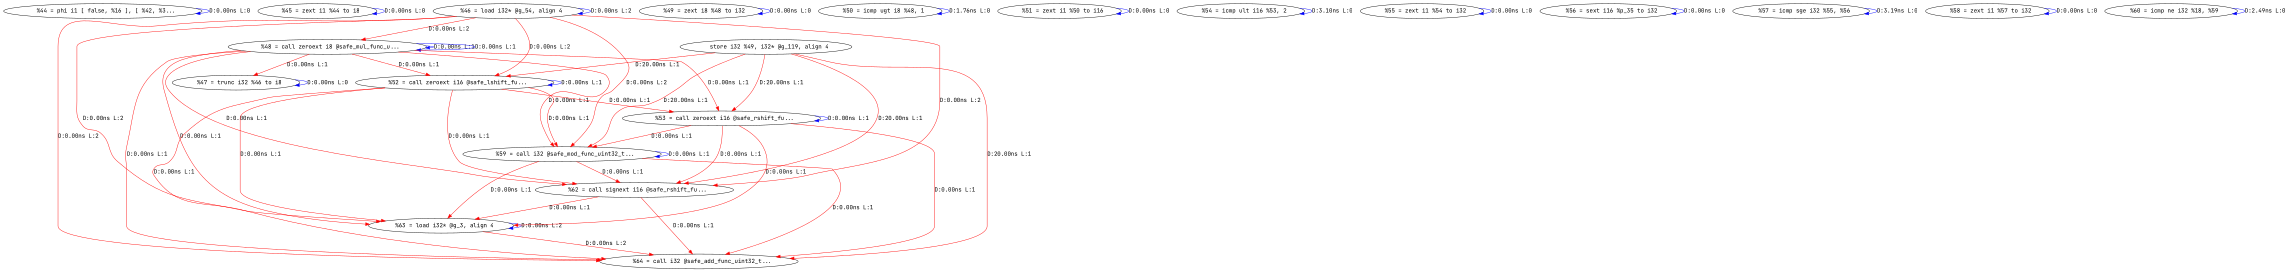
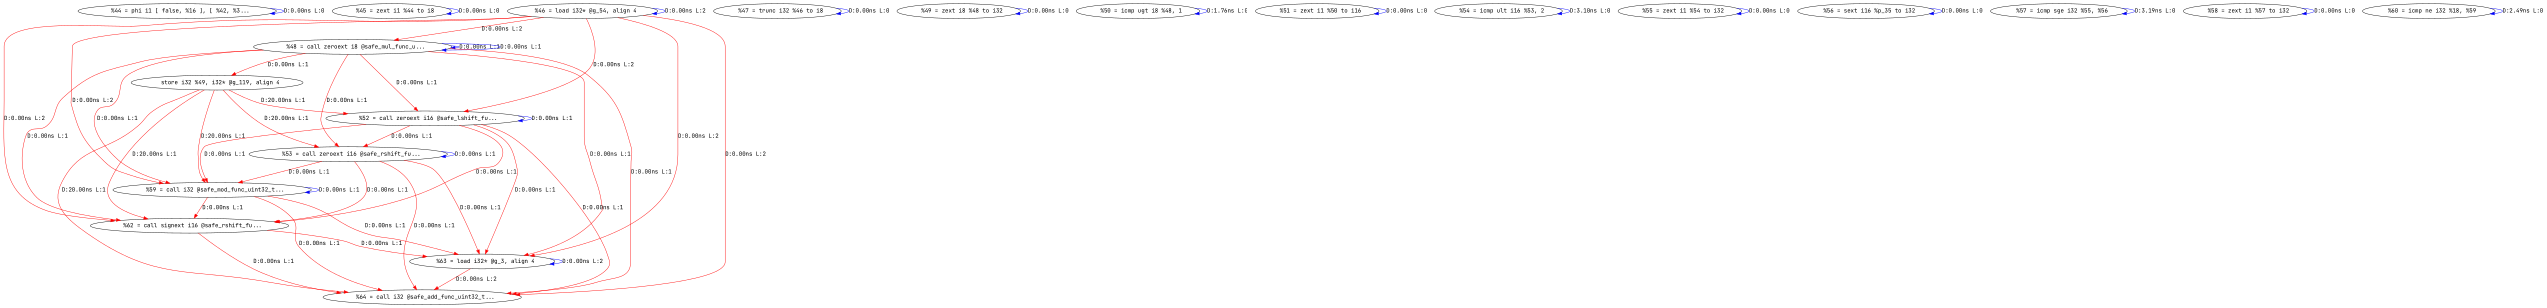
edge "%48 = call zeroext i8 @safe_mul_func_u..." -> "%47 = trunc i32 %46 to i8": now "%48 = call zeroext i8 @safe_mul_func_u..." -> "store i32 %49, i32* @g_119, align 4"
